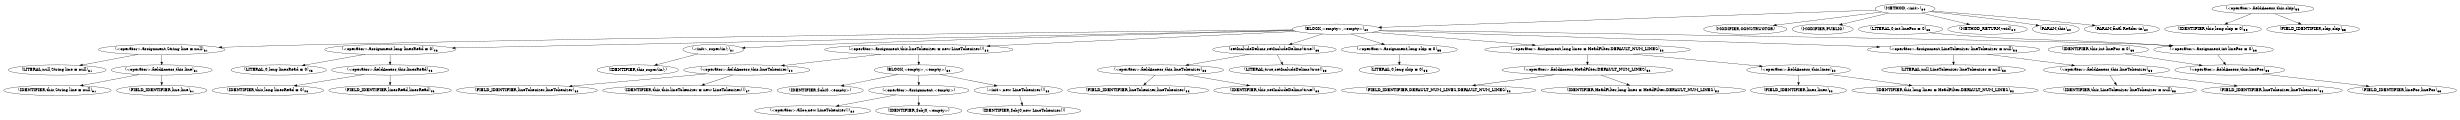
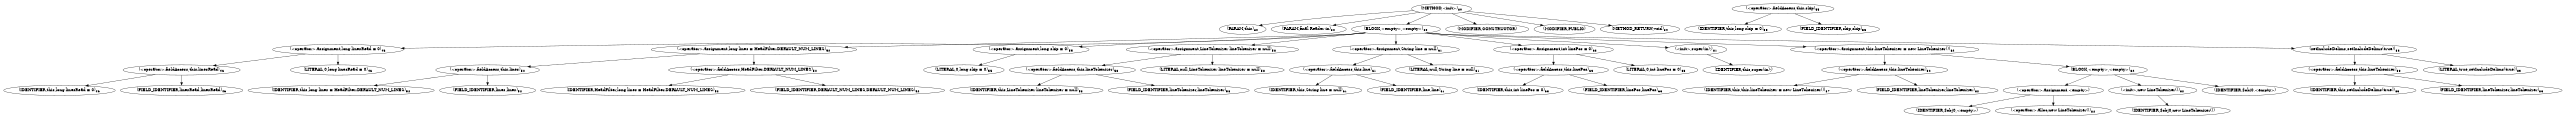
edge "(LITERAL,0,int linePos = 0)" -> "(<operator>.assignment,int linePos = 0)": reversed
edge "(IDENTIFIER,this,int linePos = 0)" -> "(<operator>.fieldAccess,this.linePos)": reversed
